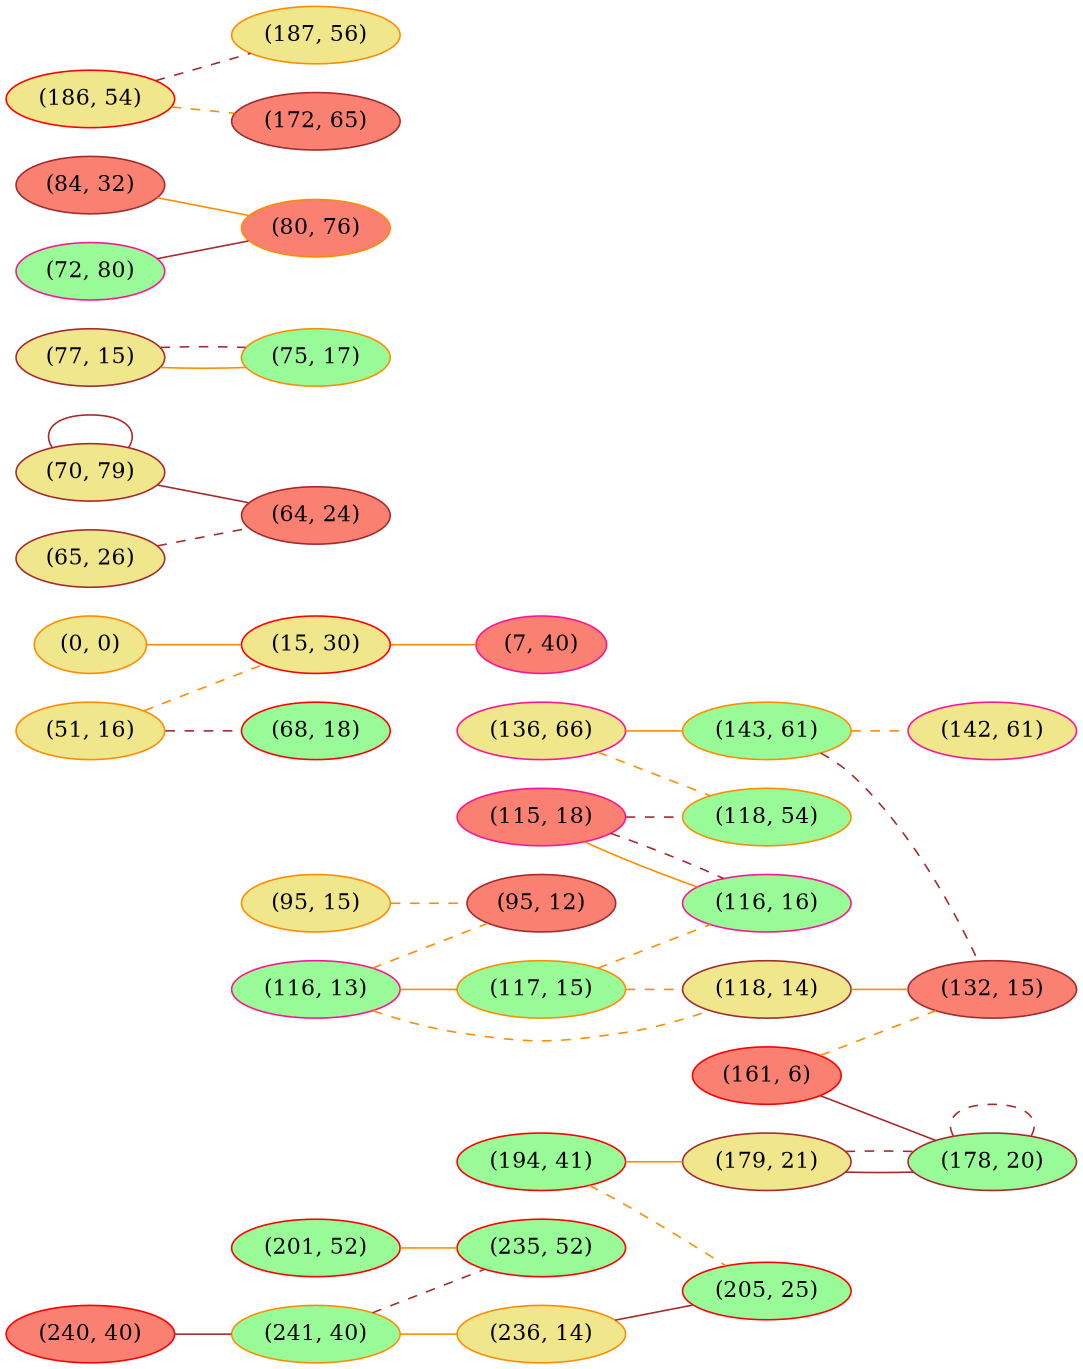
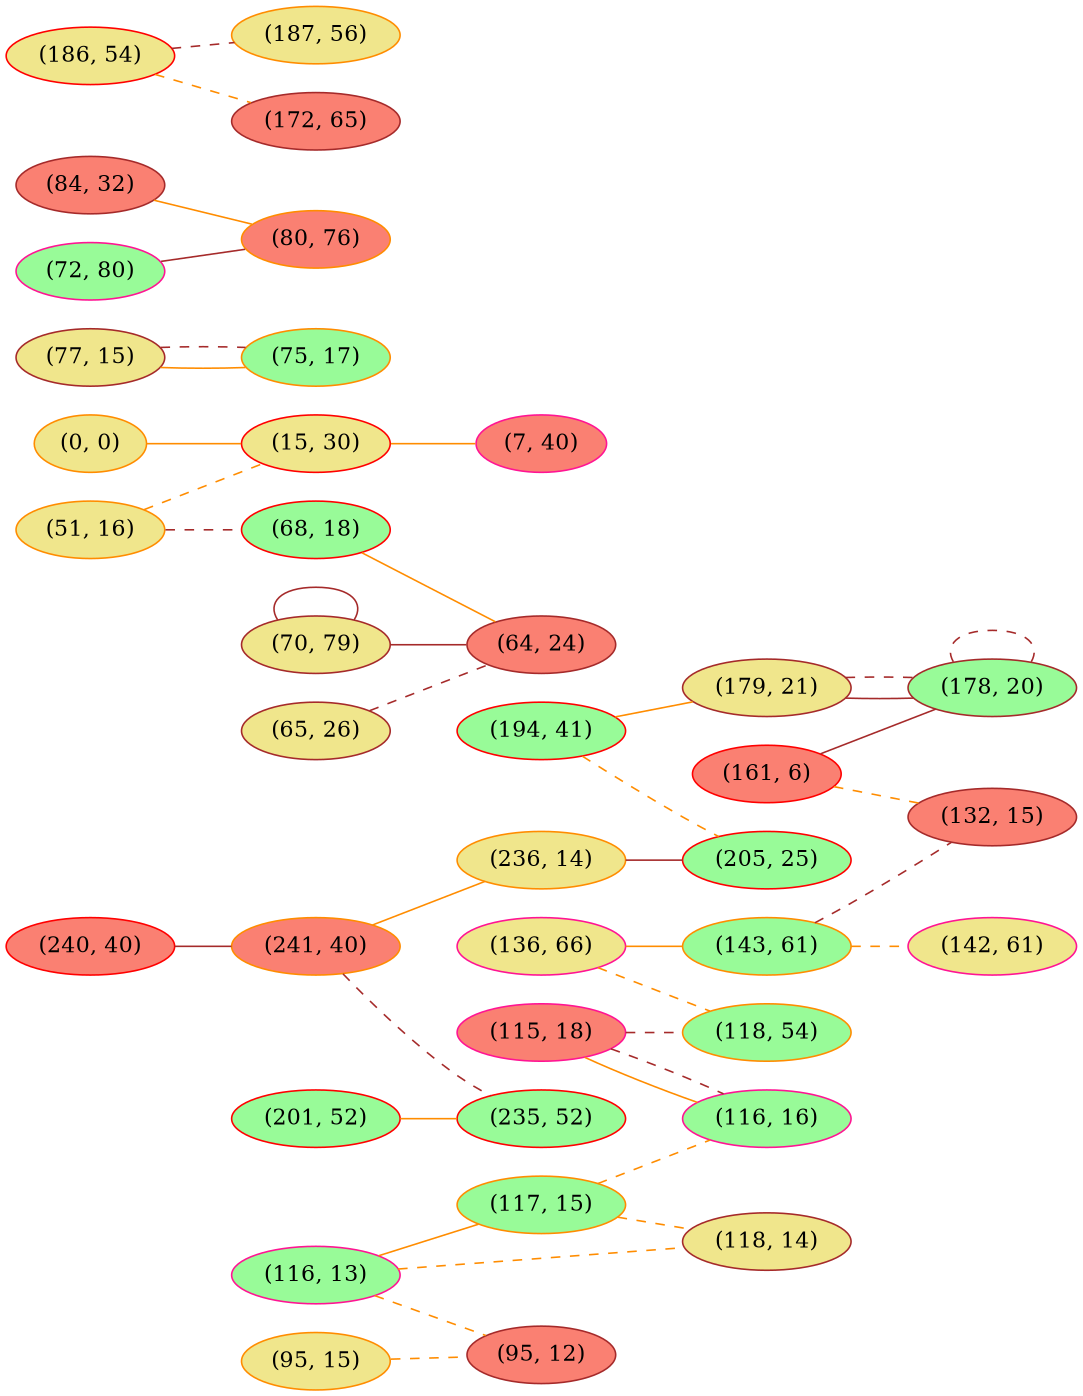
edge "(68, 18)" -- "(64, 24)": added
edge "(118, 14)" -- "(132, 15)": removed
node "(241, 40)": fillcolor palegreen -> salmon
